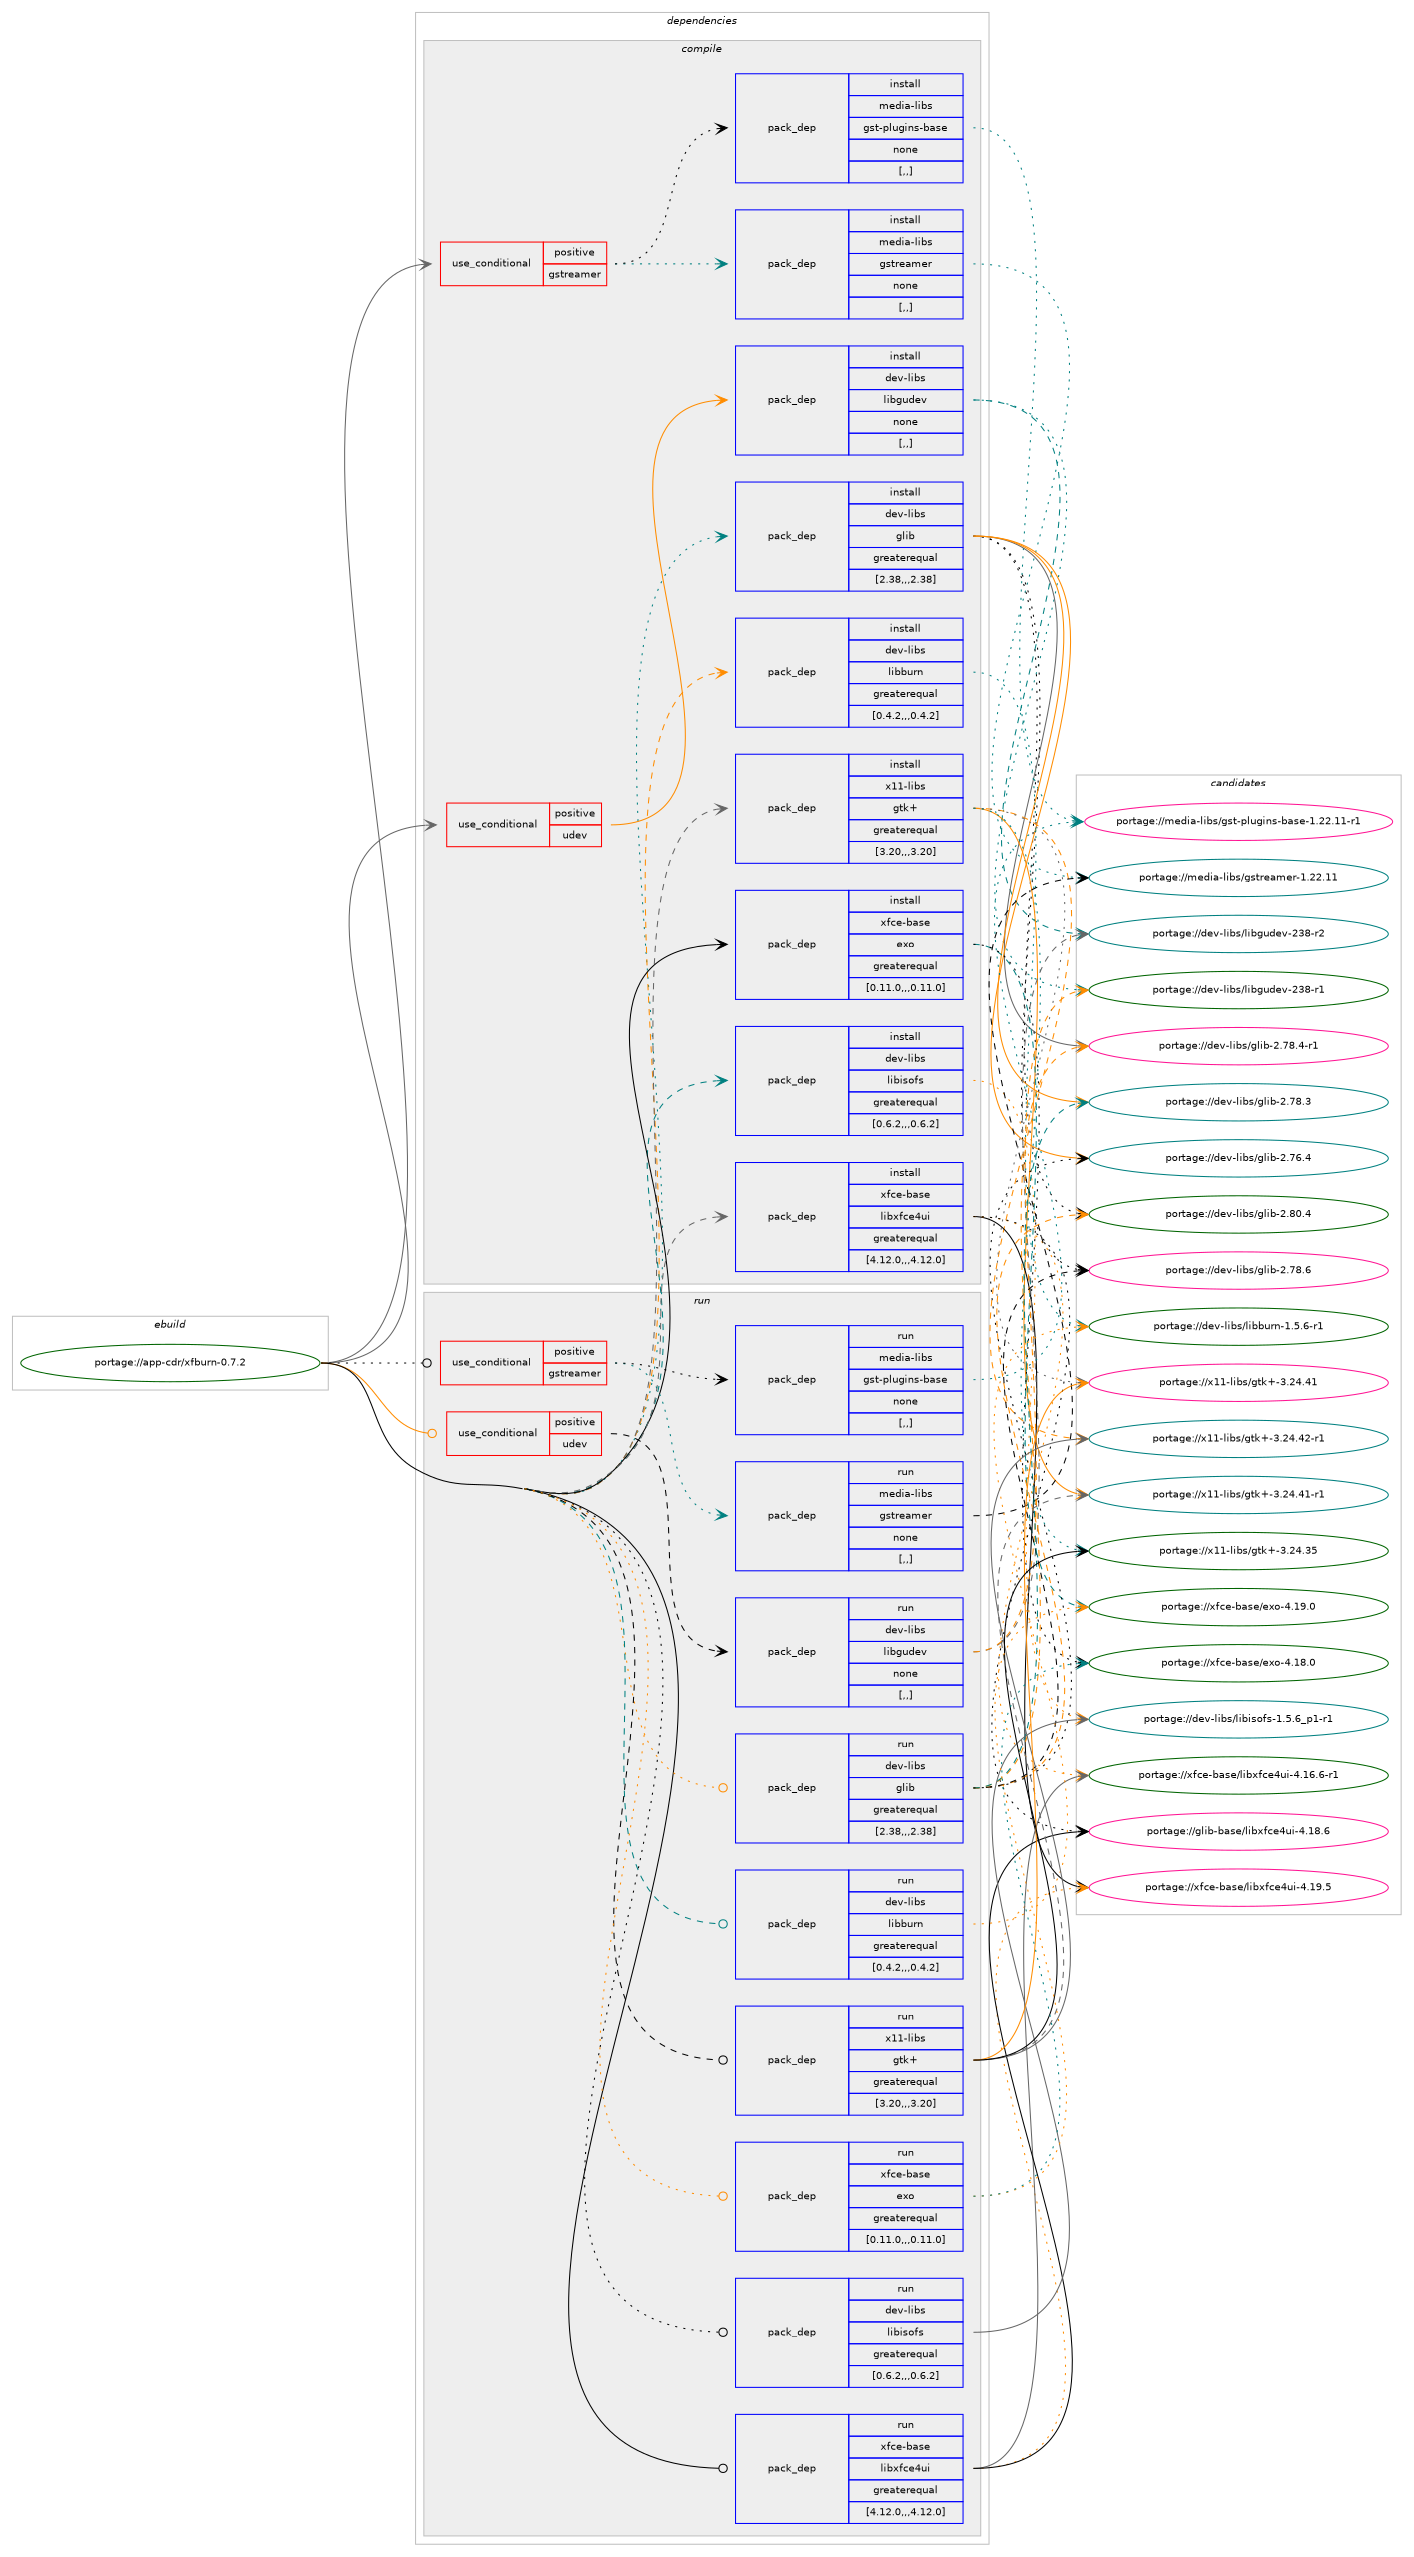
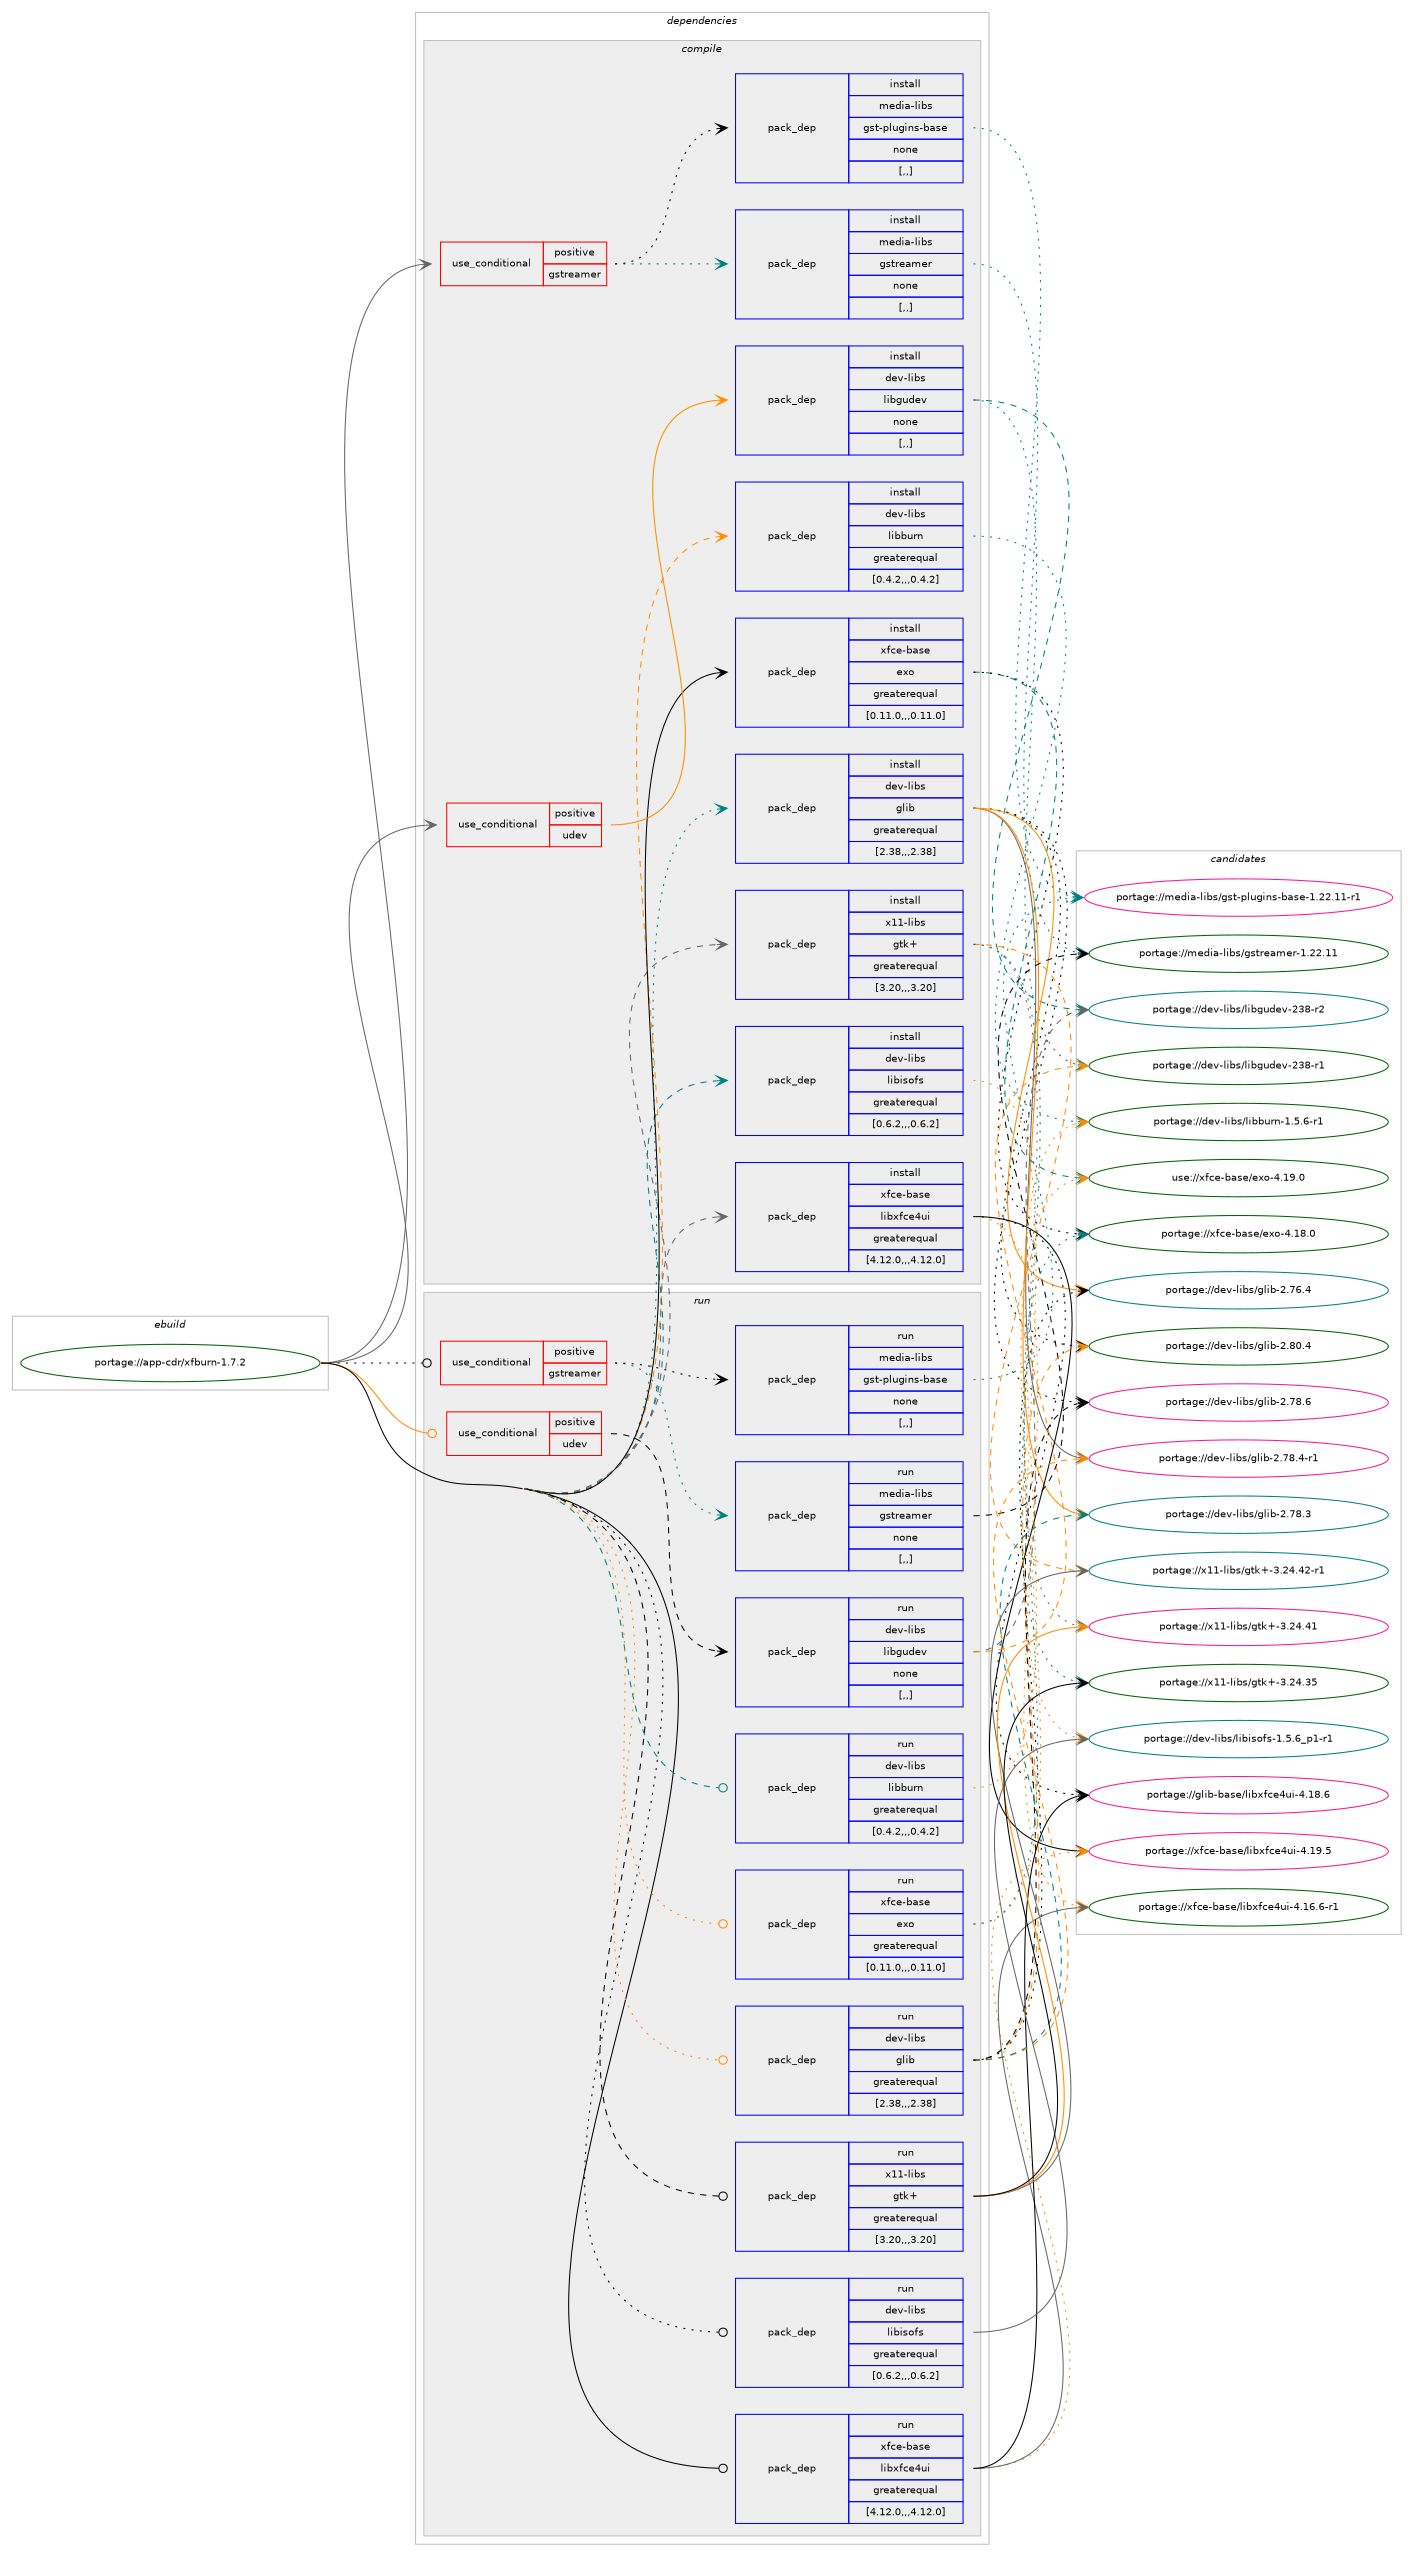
node "portage://media-libs/gstreamer-1.22.11": color teal -> darkgreen
node "portage://app-cdr/xfburn-0.7.2": label "portage://app-cdr/xfburn-0.7.2" -> "portage://app-cdr/xfburn-1.7.2"
node "portage://x11-libs/gtk+-3.24.41-r1": removed
node "portage://xfce-base/exo-4.19.0": label "portage://xfce-base/exo-4.19.0" -> "use://xfce-base/exo-4.19.0"
